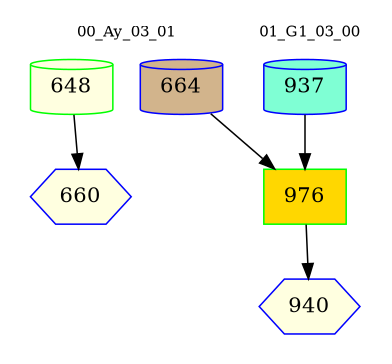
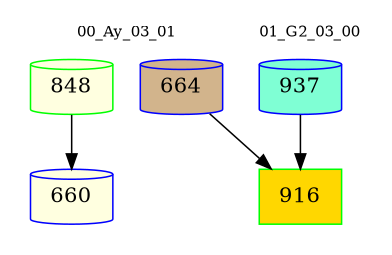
cluster "01_G1_03_00": label "01_G1_03_00" -> "01_G2_03_00"
node "648": label "648" -> "848"
node "660": shape hexagon -> cylinder
node "976": label "976" -> "916"
node "940": removed
